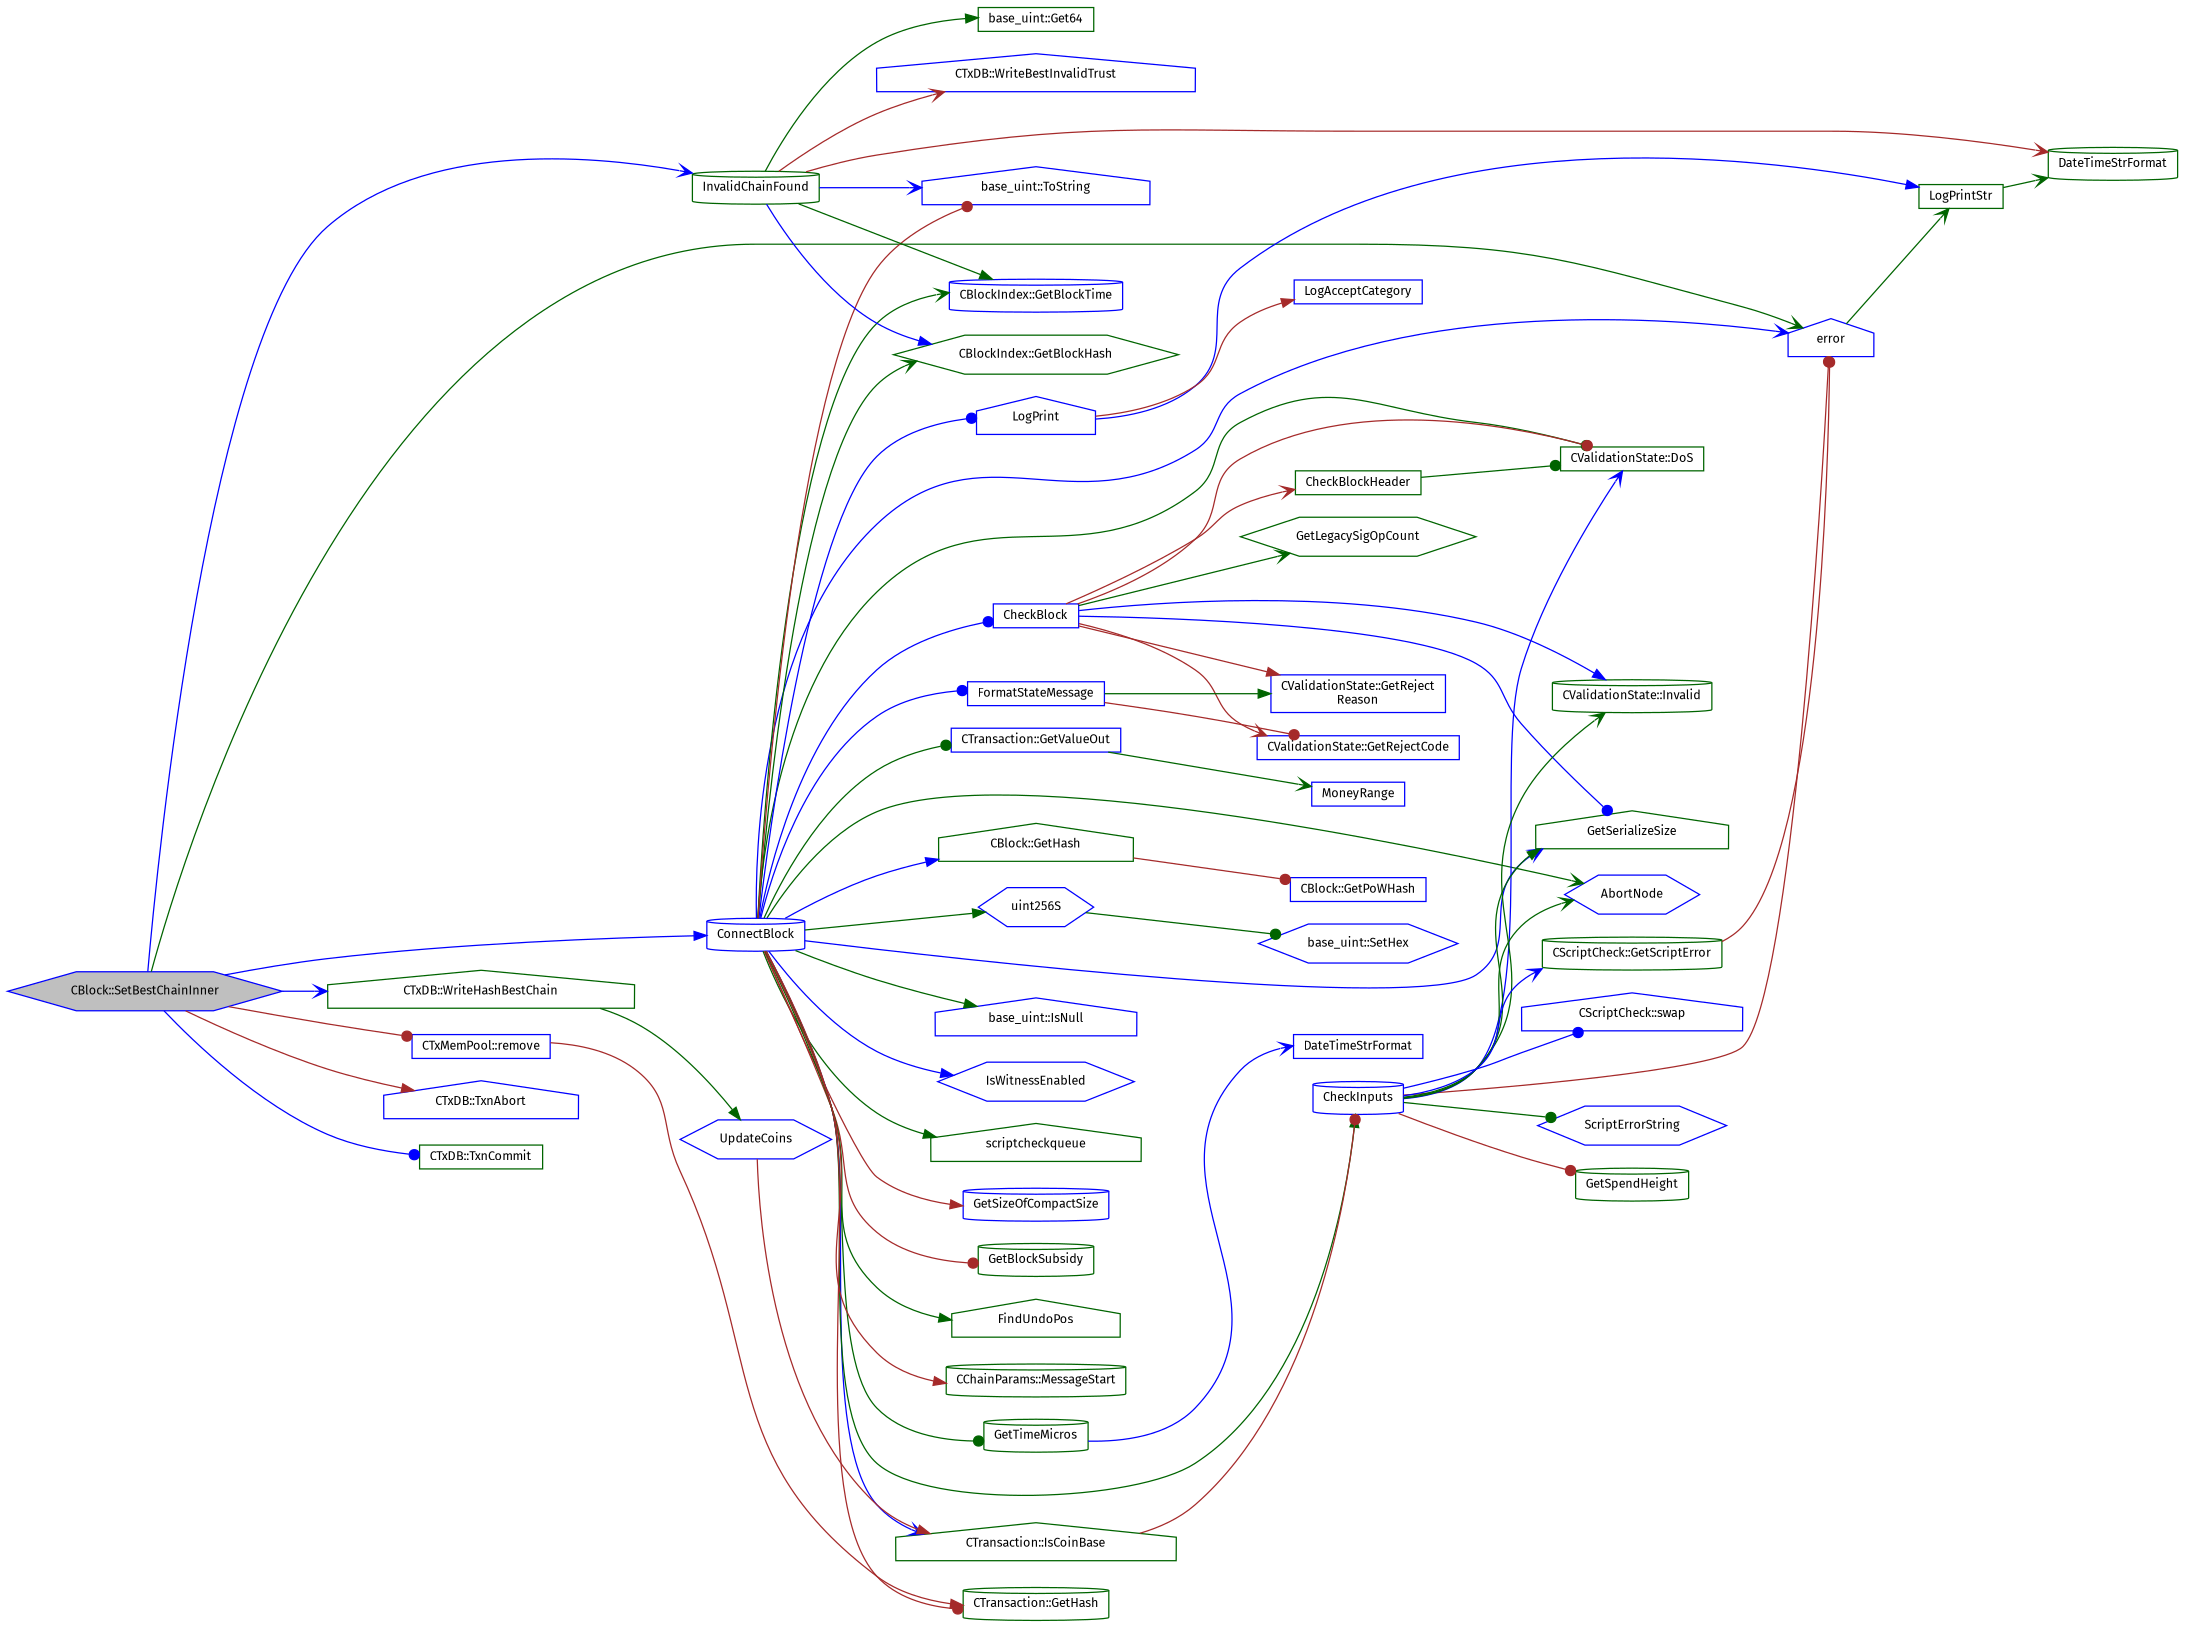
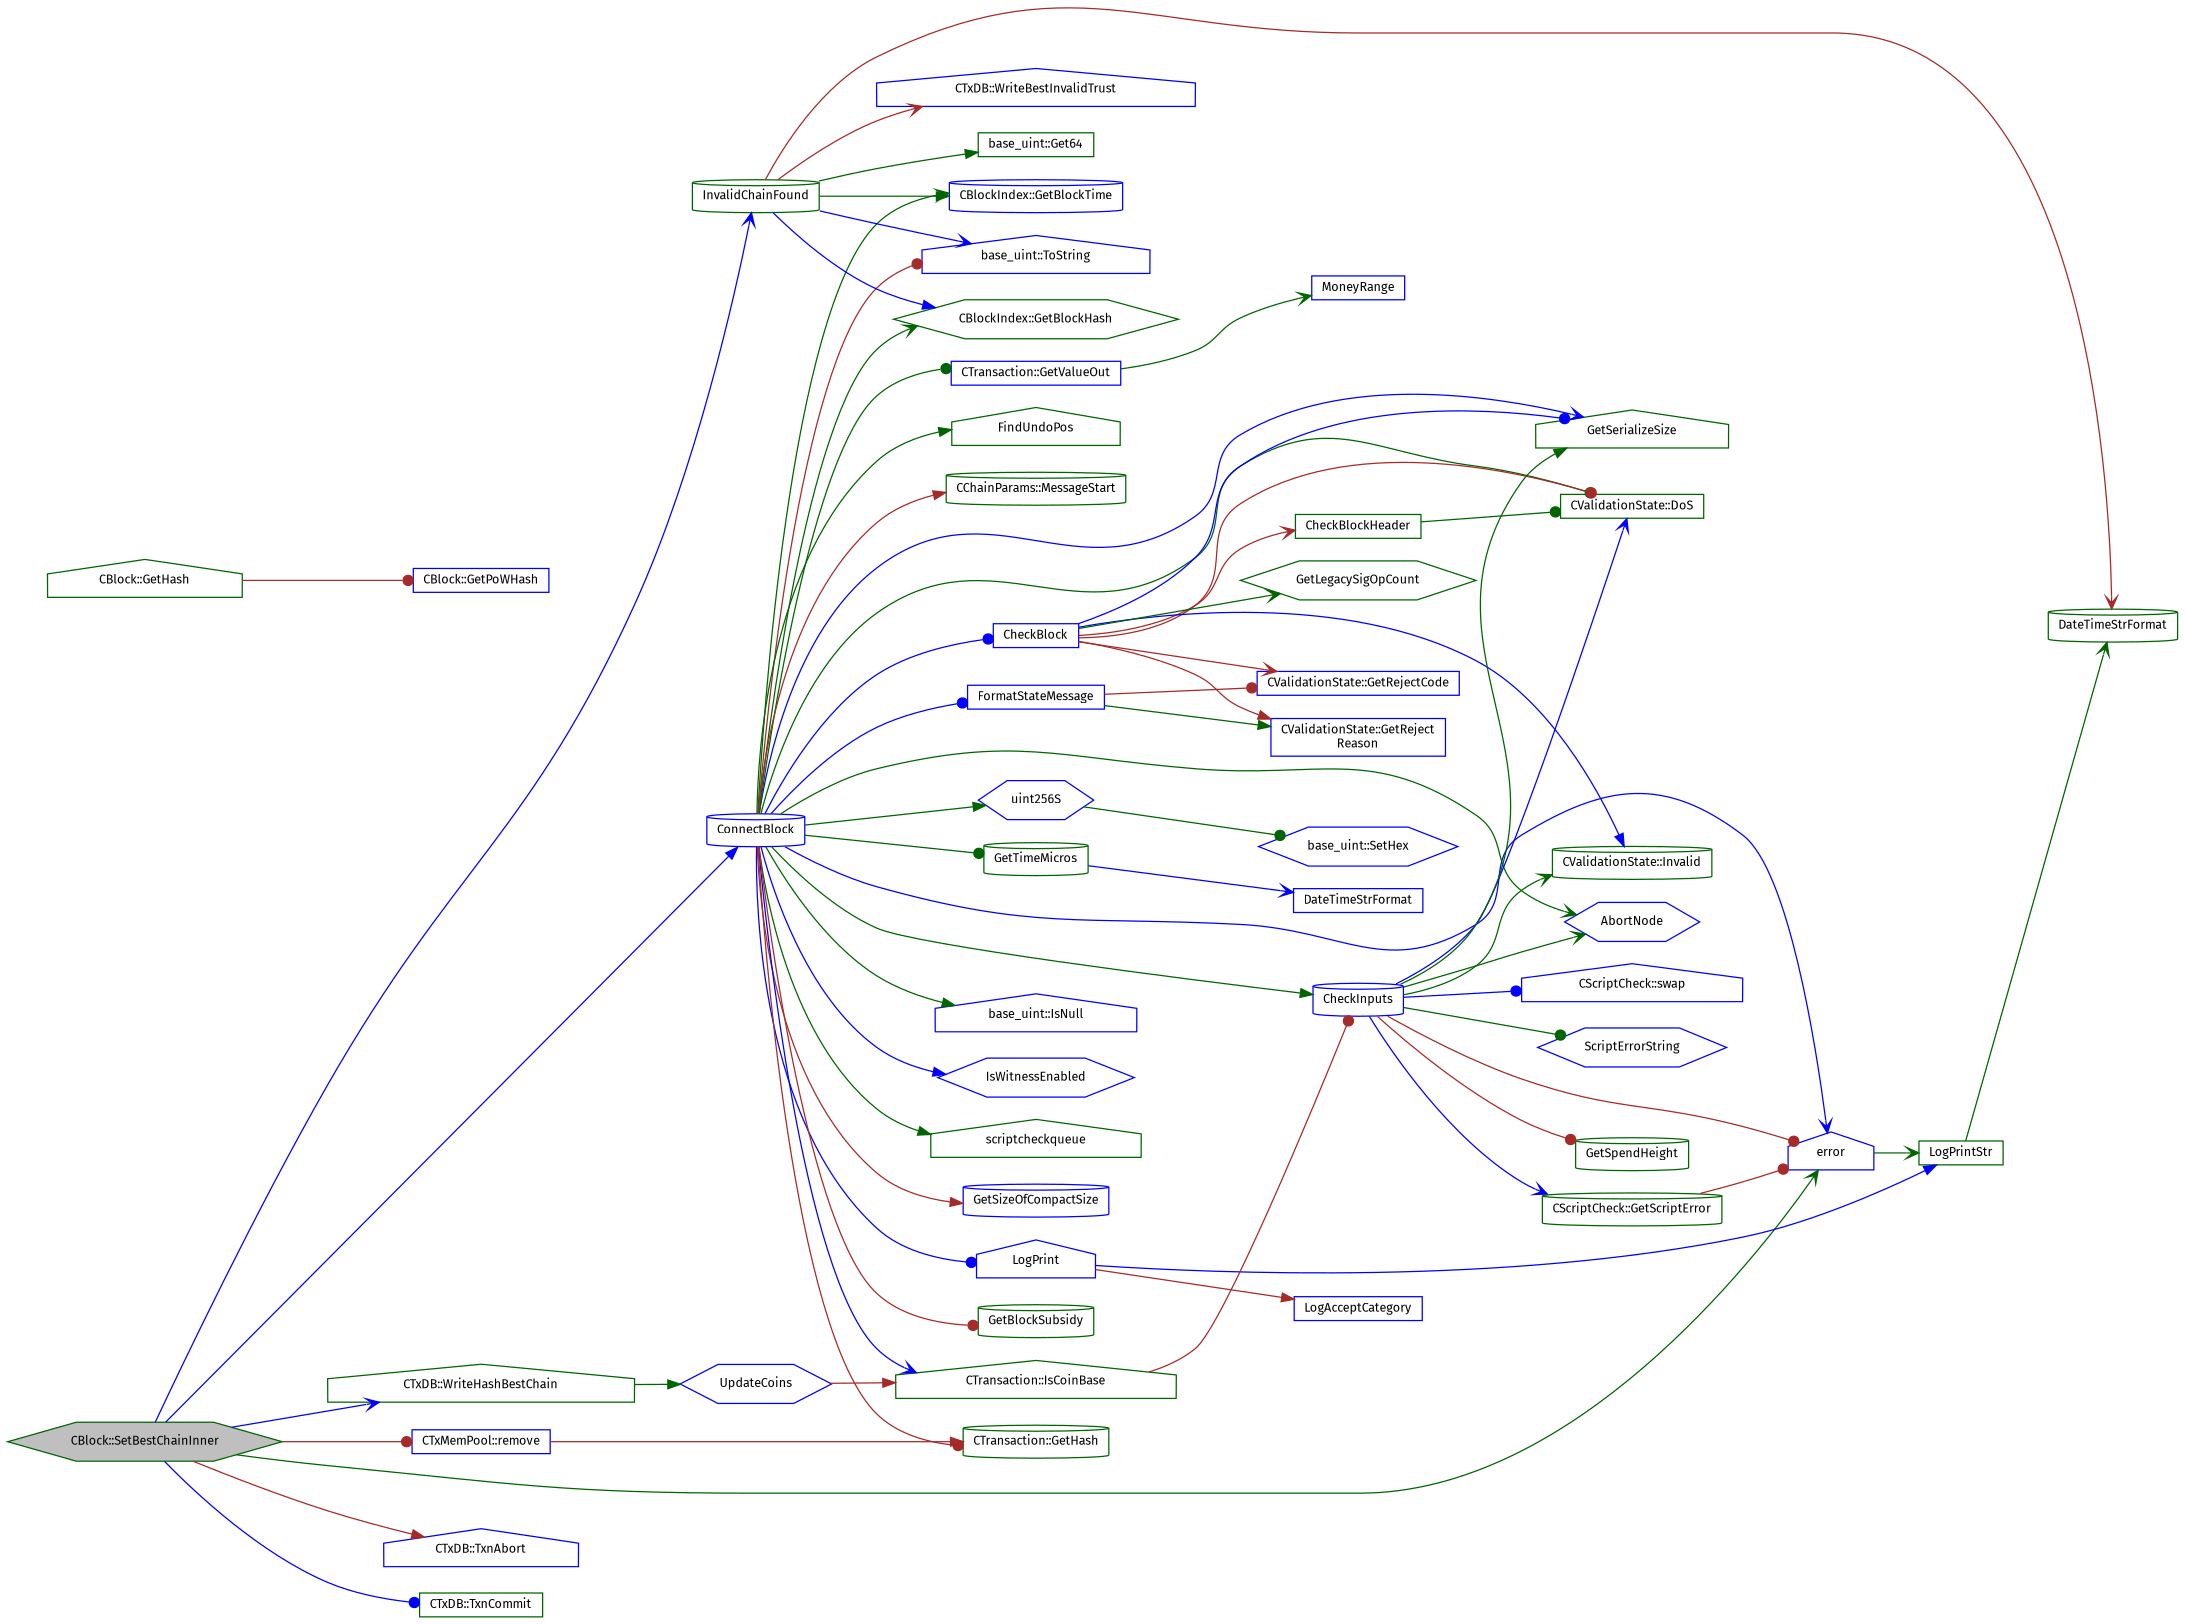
edge "ConnectBlock" -> "CBlock::GetHash": removed
node "CBlock::SetBestChainInner": color blue -> darkgreen
